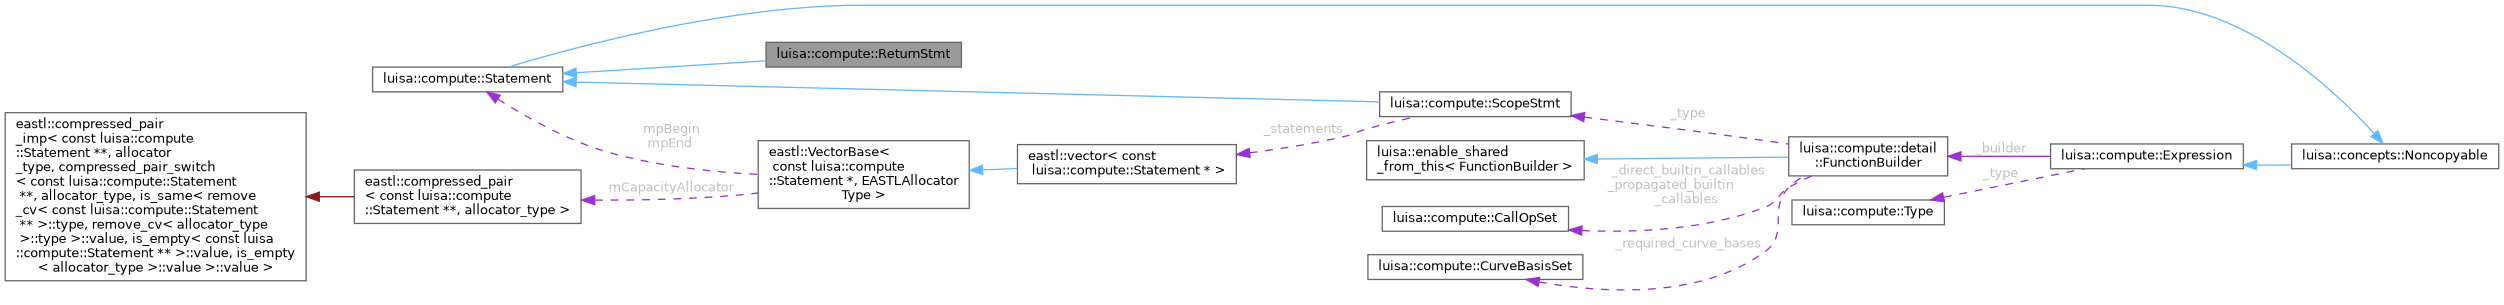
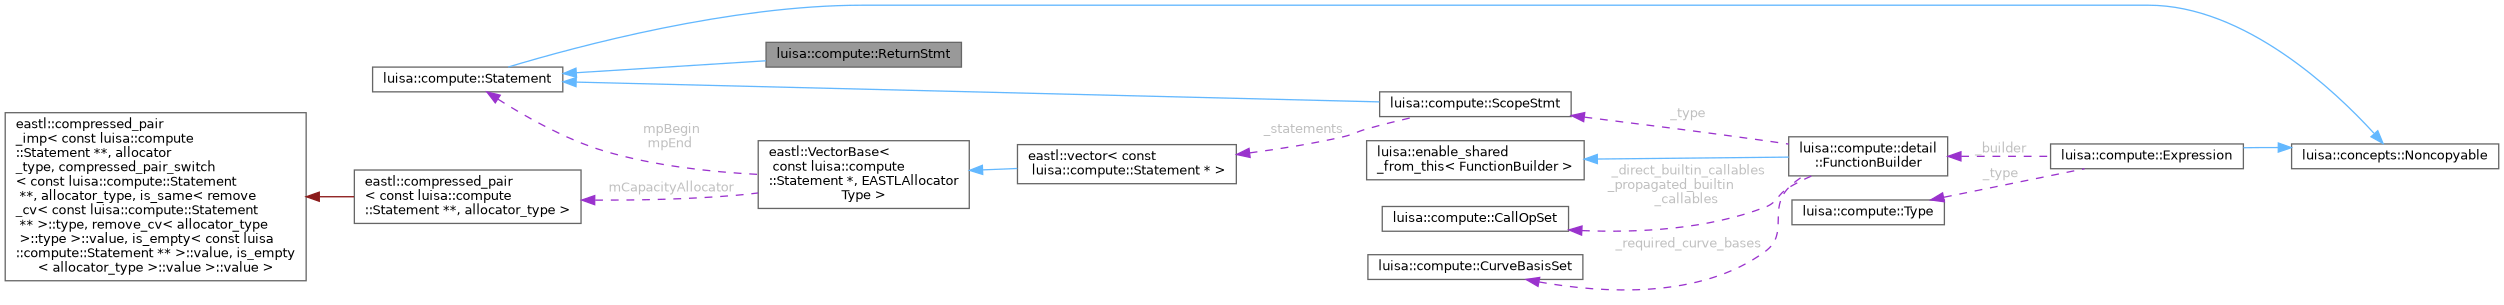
edge "luisa::compute::Expression" -> "luisa::compute::detail ::FunctionBuilder": style solid -> dashed
edge "luisa::concepts::Noncopyable" -> "luisa::compute::Expression": reversed
